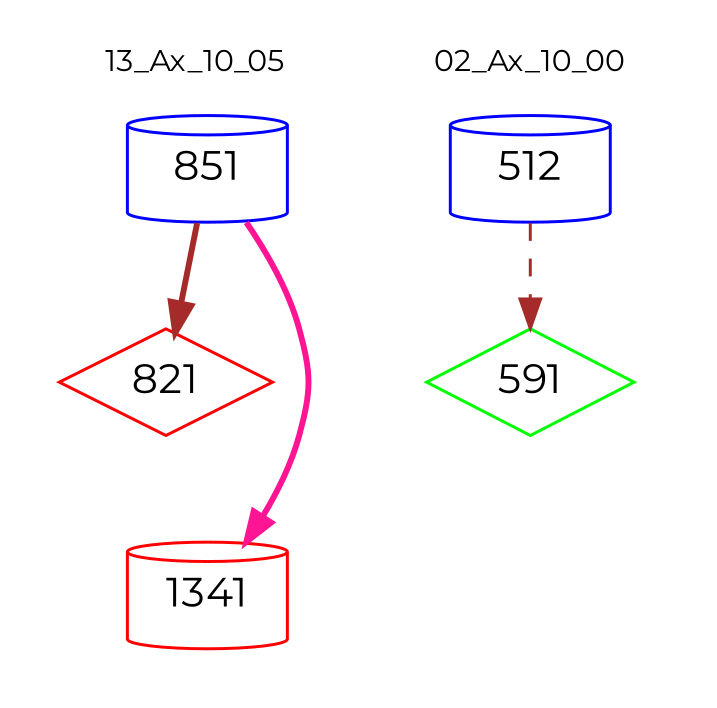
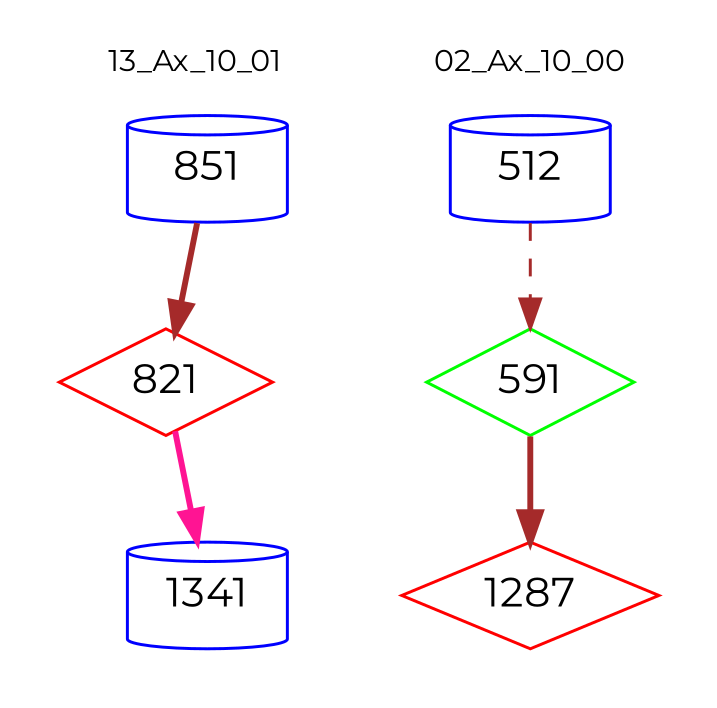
cluster "13_Ax_10_05": label "13_Ax_10_05" -> "13_Ax_10_01"
edge "851" -> "1341": now "821" -> "1341"
node "1341": color red -> blue
node "1287": added
